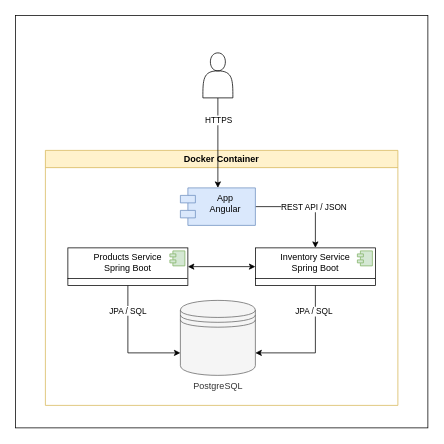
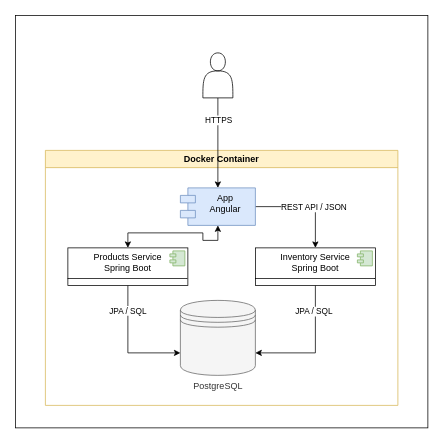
edge "Products Service Spring Boot" -- "Inventory Service Spring Boot": now "Products Service Spring Boot" -- "App Angular"
